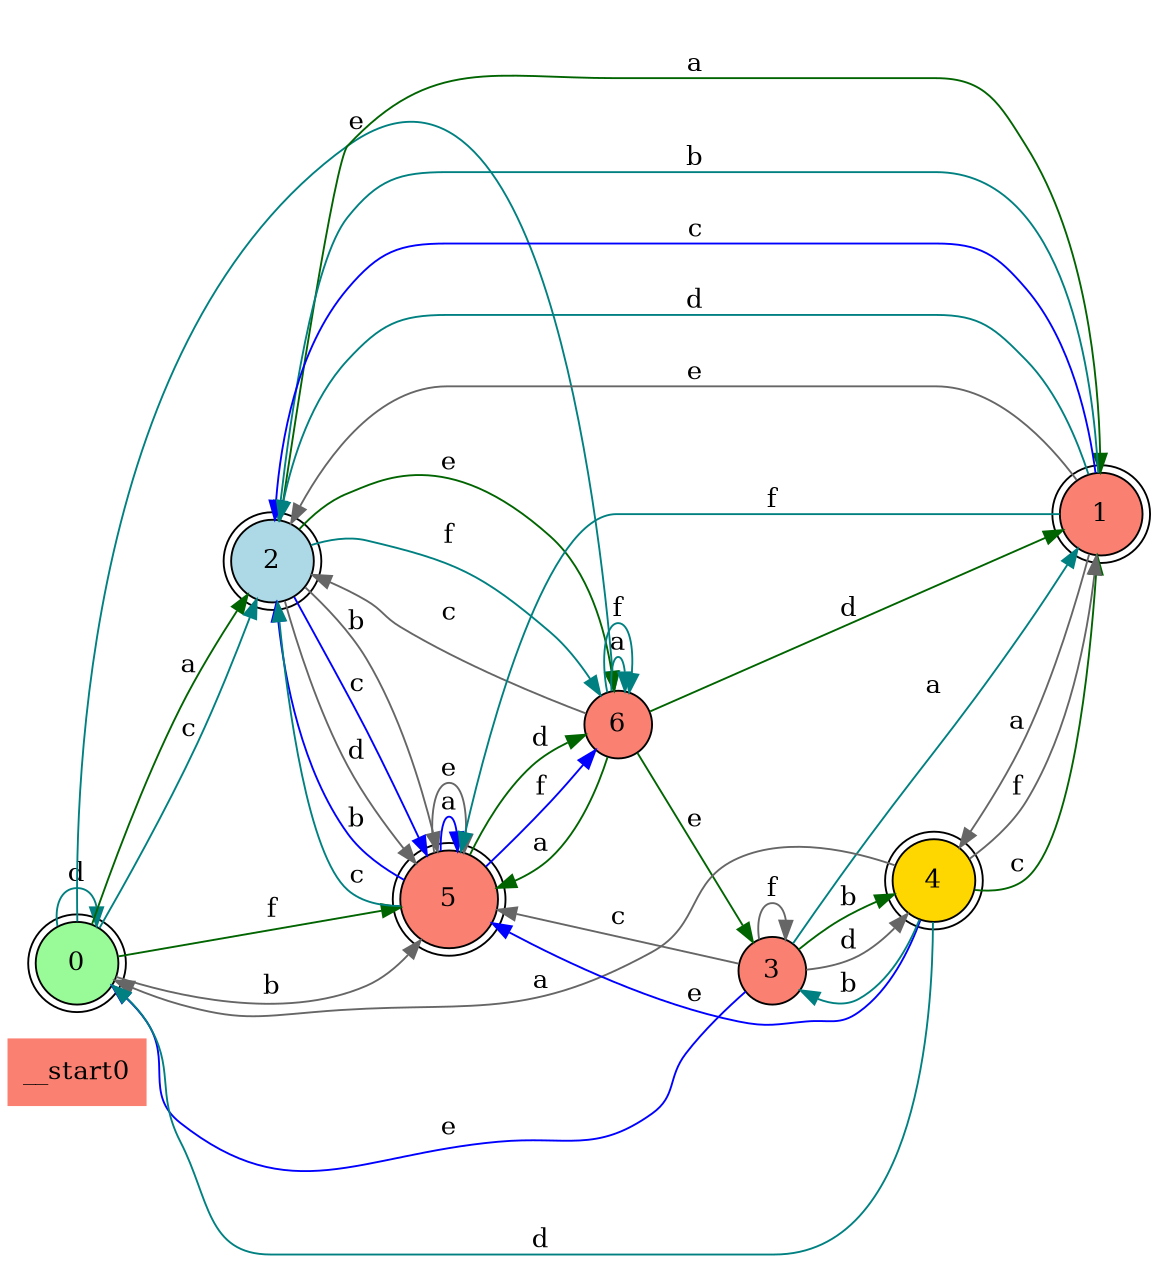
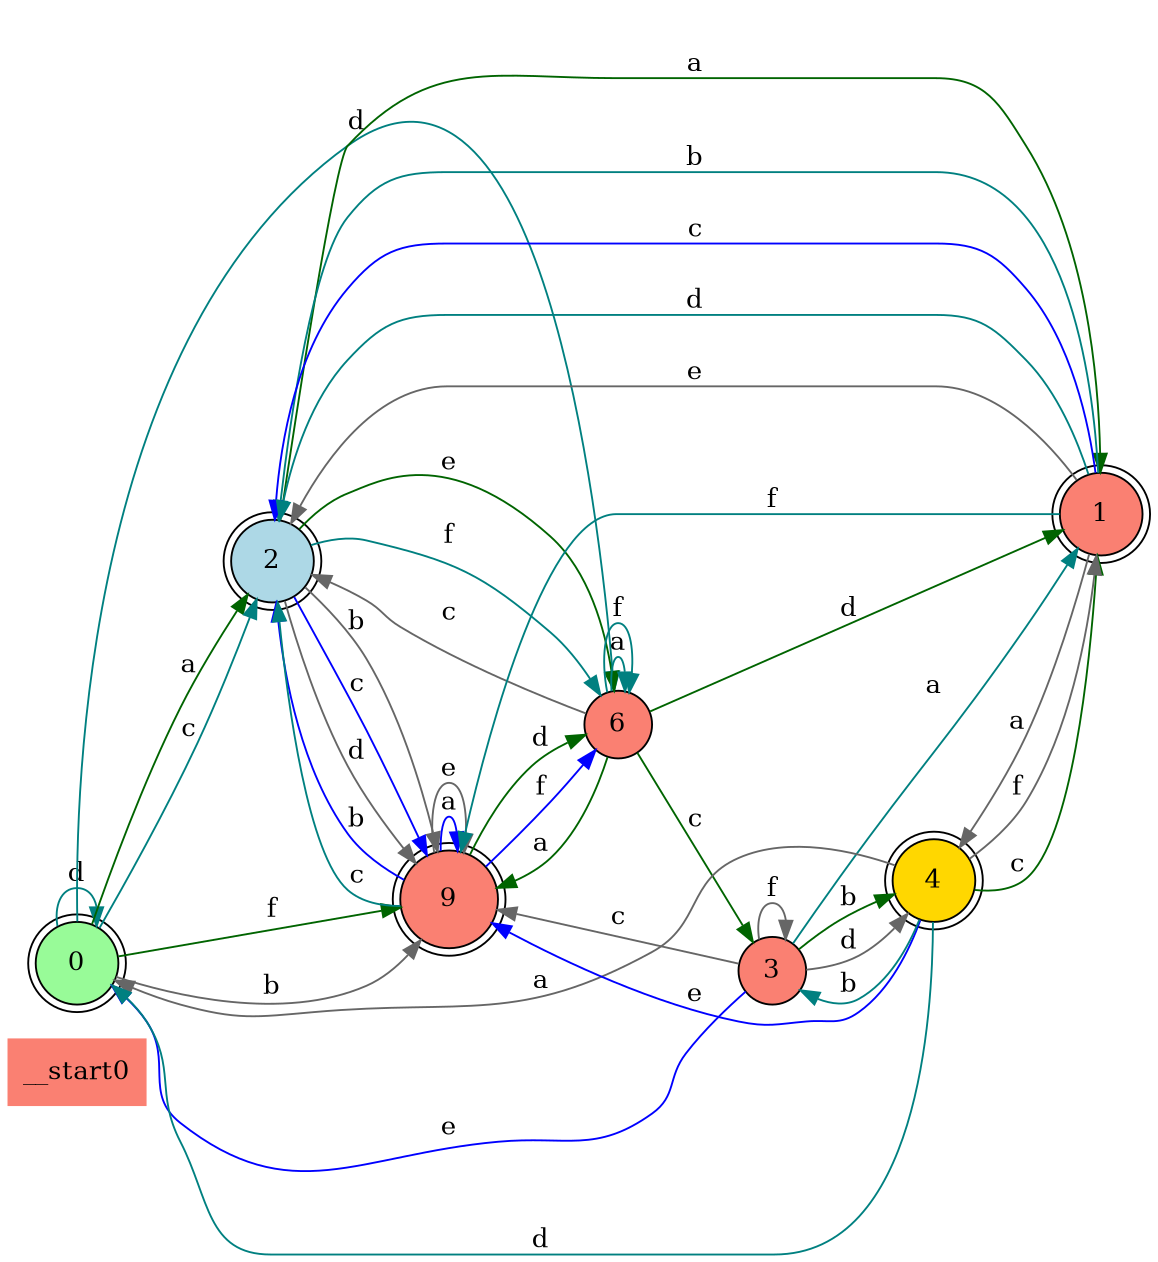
edge "0" -> "6": label "e" -> "d"
edge "6" -> "3": label "e" -> "c"
node "5": label "5" -> "9"
